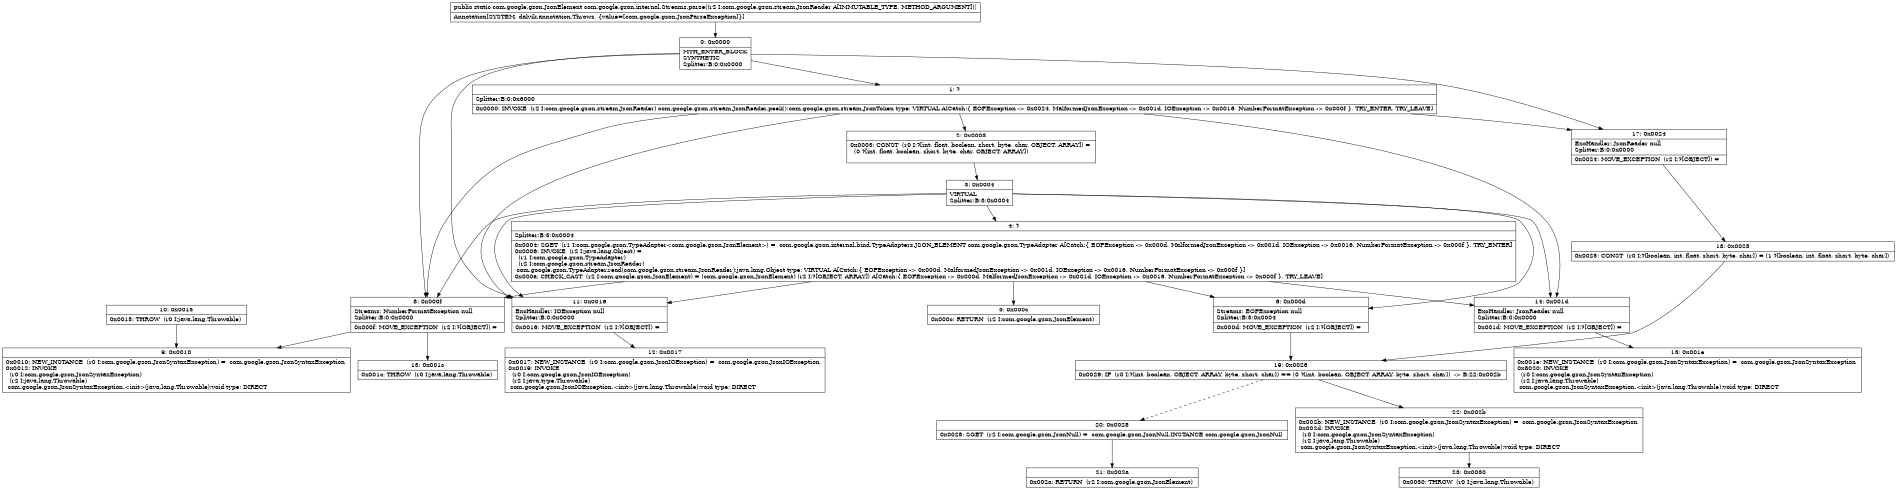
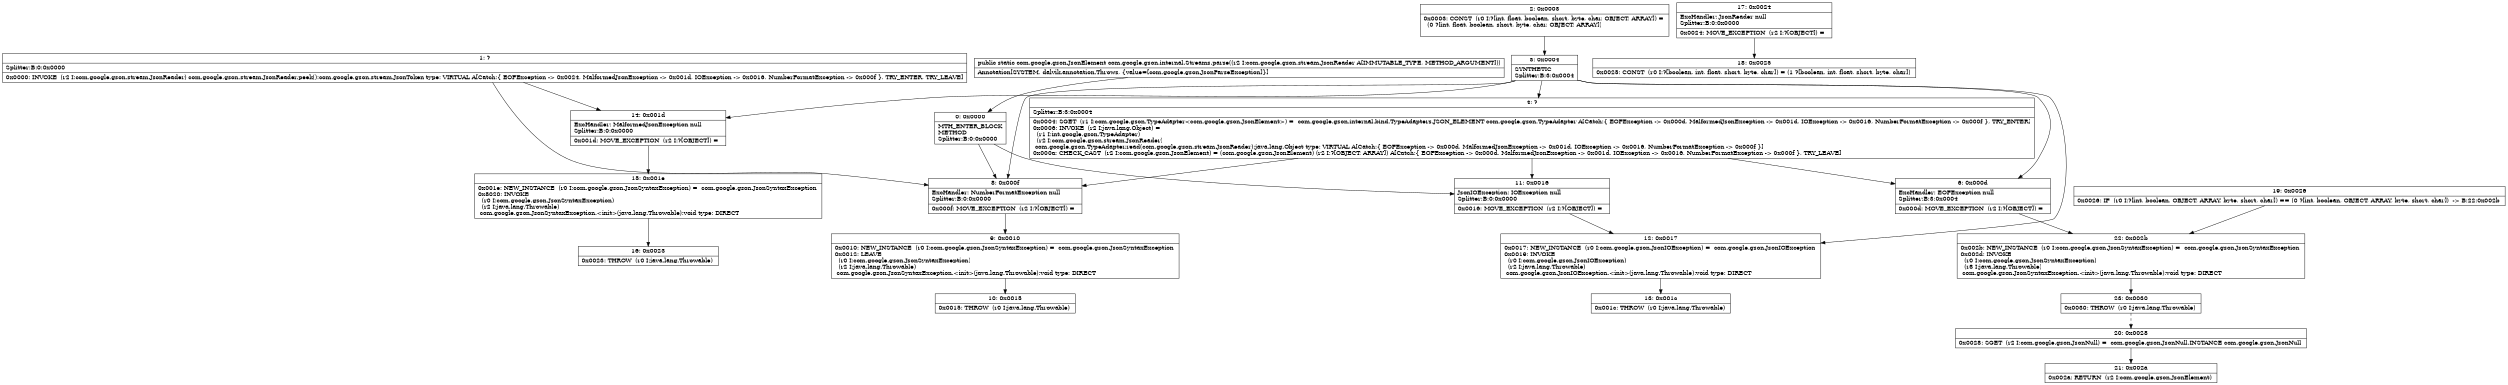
node "0: 0x0000": text "SYNTHETIC" -> "METHOD"
edge "0: 0x0000" -> "17: 0x0024": removed
edge "0: 0x0000" -> "1: ?": removed
node "1: ?": text "Splitter:B:0:0x6000" -> "Splitter:B:0:0x0000"
edge "1: ?" -> "2: 0x0003": removed
edge "1: ?" -> "17: 0x0024": removed
edge "1: ?" -> "11: 0x0016": removed
node "3: 0x0004": text "VIRTUAL" -> "SYNTHETIC"
edge "3: 0x0004" -> "11: 0x0016": now "3: 0x0004" -> "12: 0x0017"
node "16: 0x0023": added
node "4: ?": text "(r1 I:com.google.gson.TypeAdapter)" -> "(r1 I:int.google.gson.TypeAdapter)"
edge "4: ?" -> "14: 0x001d": removed
node "8: 0x000f": text "Streams: NumberFormatException null" -> "ExcHandler: NumberFormatException null"
node "11: 0x0016": text "ExcHandler: IOException null" -> "JsonIOException: IOException null"
node "6: 0x000d": text "Streams: EOFException null" -> "ExcHandler: EOFException null"
node "14: 0x001d": text "ExcHandler: JsonReader null" -> "ExcHandler: MalformedJsonException null"
node "5: 0x000c": removed
edge "10: 0x0015" -> "9: 0x0010": reversed
edge "18: 0x0025" -> "19: 0x0026": removed
edge "8: 0x000f" -> "13: 0x001c": now "12: 0x0017" -> "13: 0x001c"
edge "6: 0x000d" -> "19: 0x0026": now "6: 0x000d" -> "22: 0x002b"
node "9: 0x0010": text "0x0012: INVOKE" -> "0x0012: LEAVE"
node "12: 0x0017": text "(r2 I:java.type.Throwable)" -> "(r2 I:java.lang.Throwable)"
edge "19: 0x0026" -> "20: 0x0028": now "23: 0x0030" -> "20: 0x0028"
node "22: 0x002b": text "(r2 I:java.lang.Throwable)" -> "(r8 I:java.lang.Throwable)"
